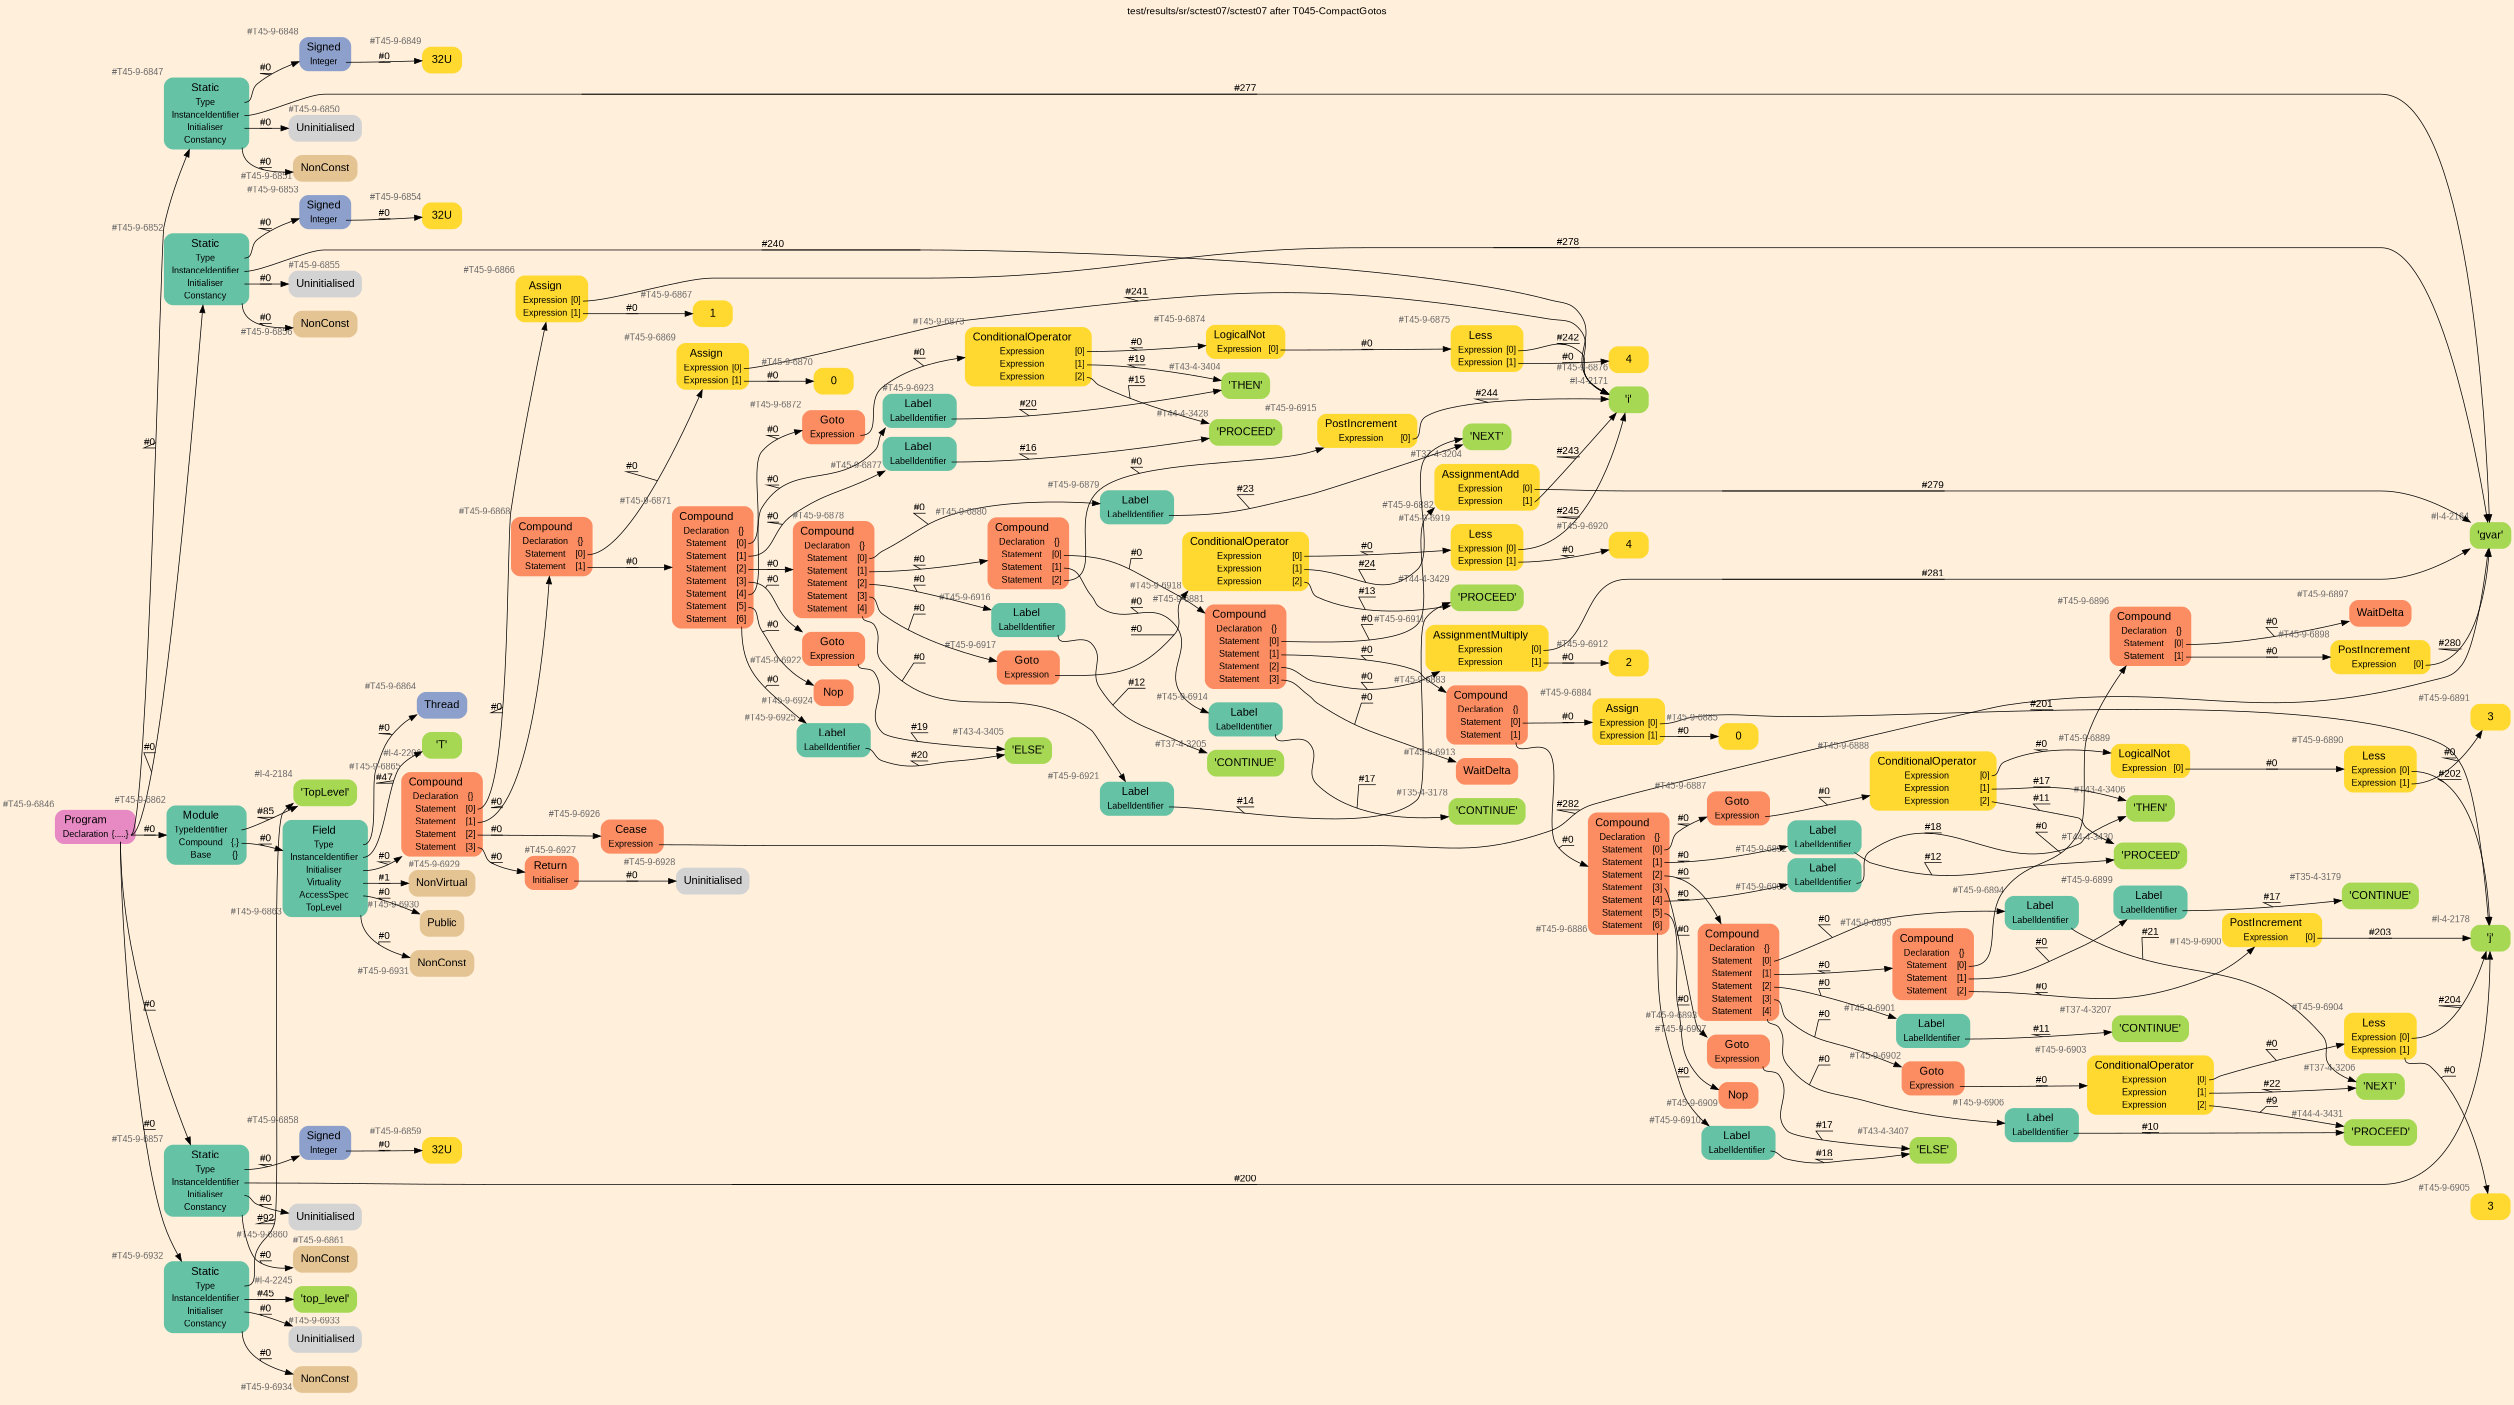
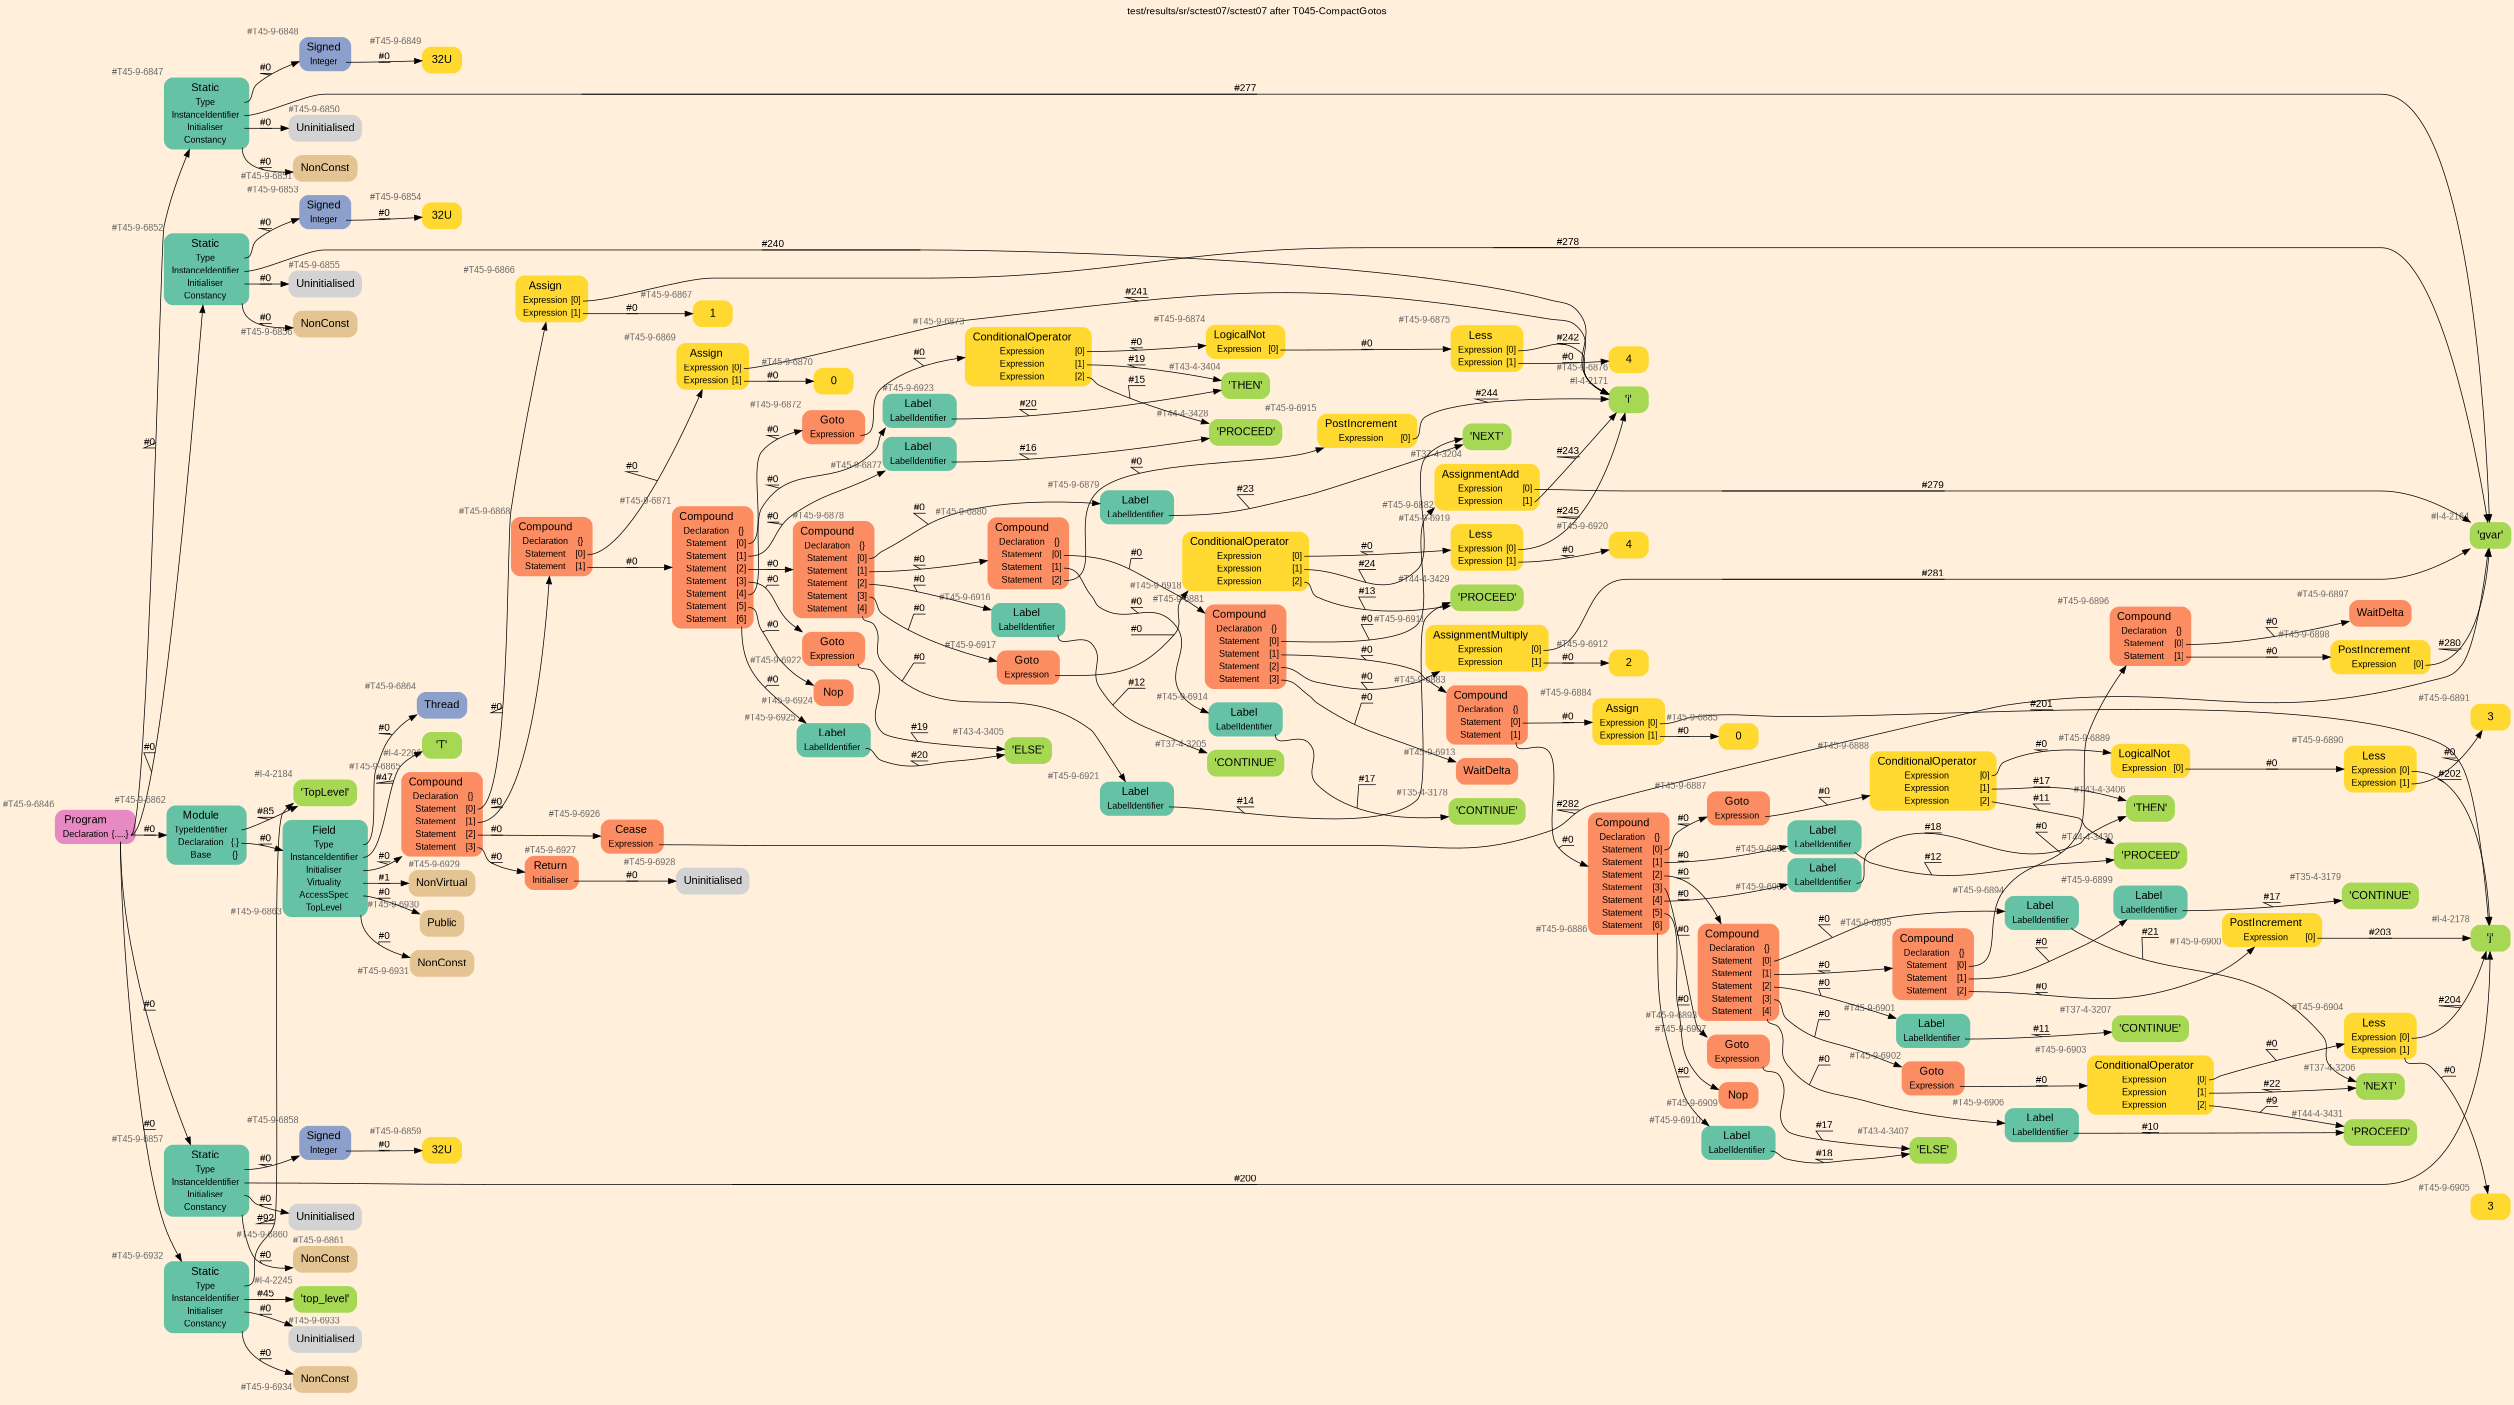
node "Module": text "Compound" -> "Declaration"
